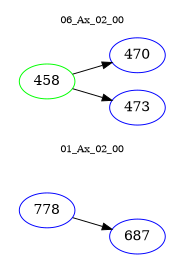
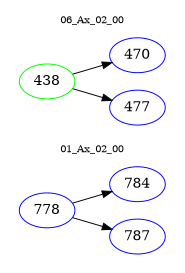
node "458": label "458" -> "438"
node "473": label "473" -> "477"
node "784": added
node "687": label "687" -> "787"
